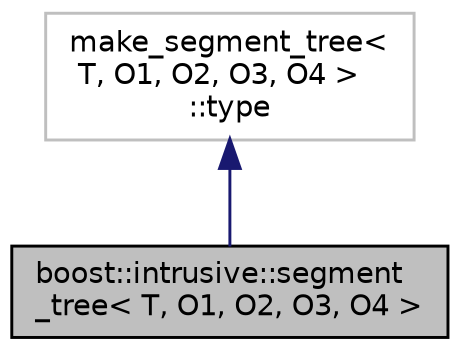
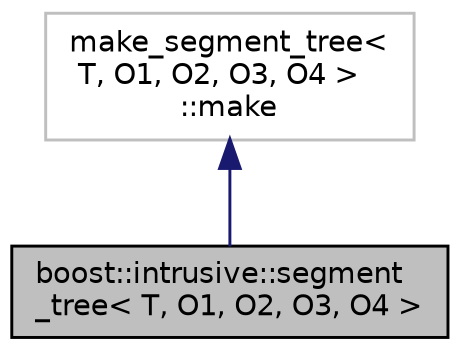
node "make_segment_tree< T, O1, O2, O3, O4 > ::type": label "make_segment_tree< T, O1, O2, O3, O4 > ::type" -> "make_segment_tree< T, O1, O2, O3, O4 > ::make"
